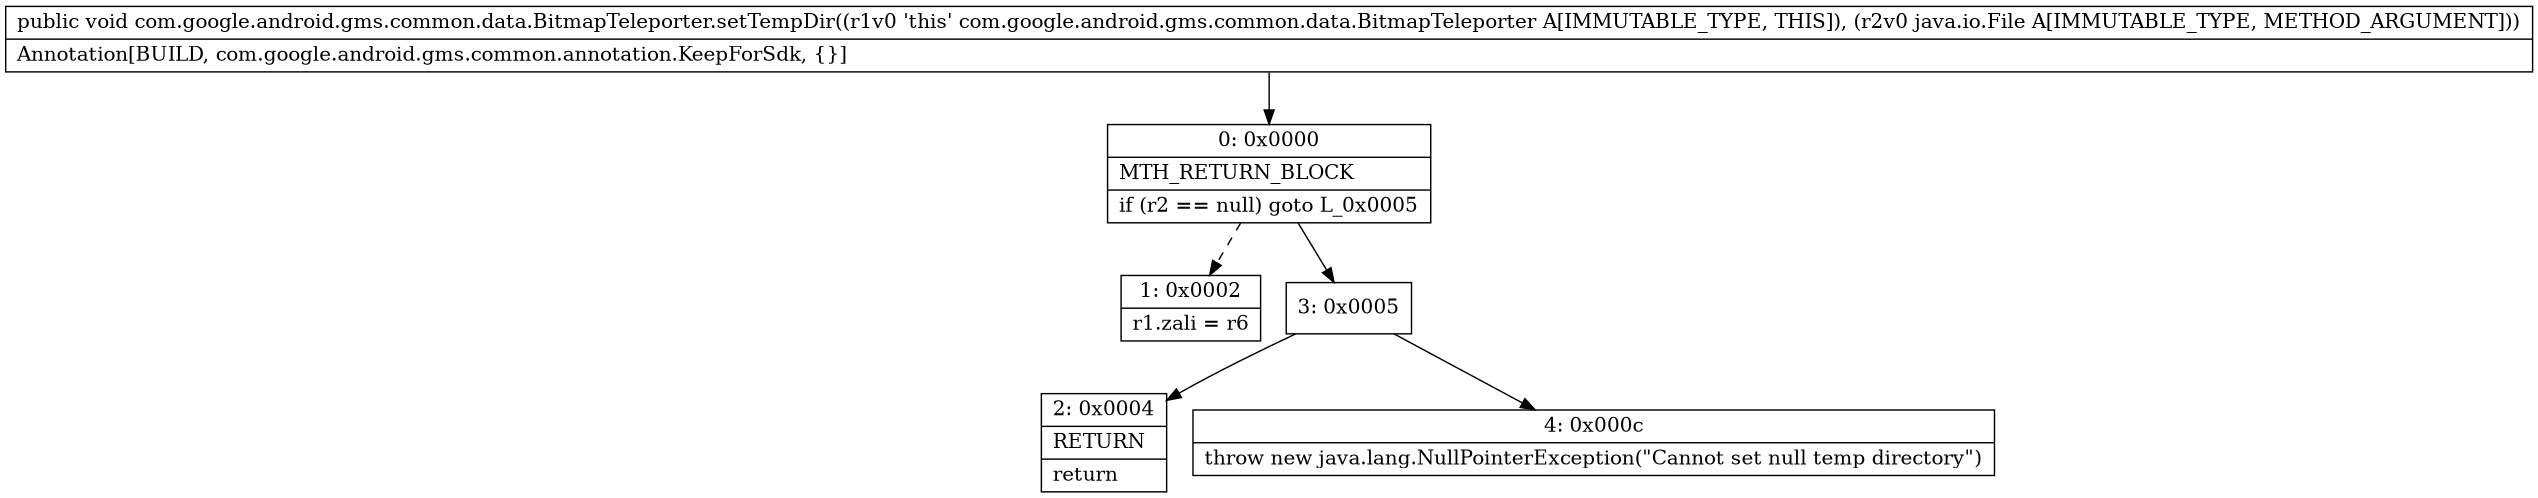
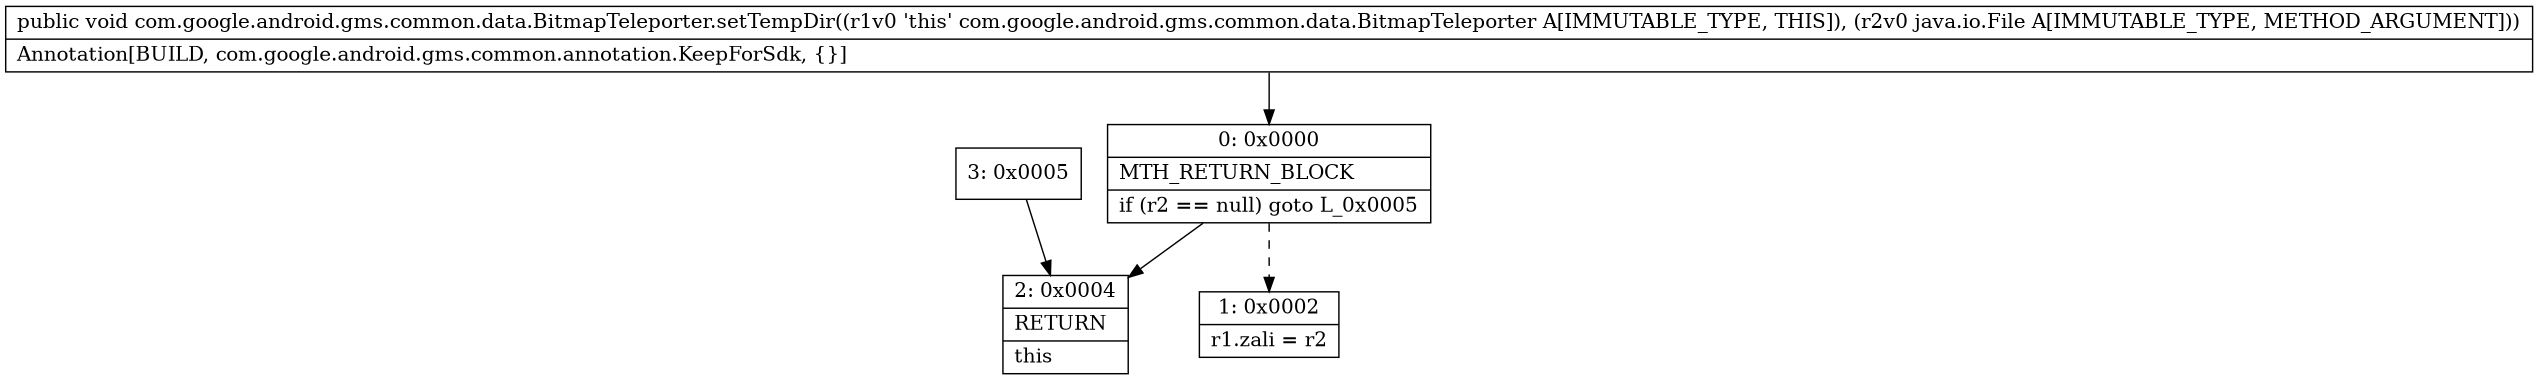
edge "0: 0x0000" -> "3: 0x0005": now "0: 0x0000" -> "2: 0x0004"
node "1: 0x0002": text "r1.zali = r6" -> "r1.zali = r2"
node "4: 0x000c": removed
node "2: 0x0004": text "return" -> "this"
